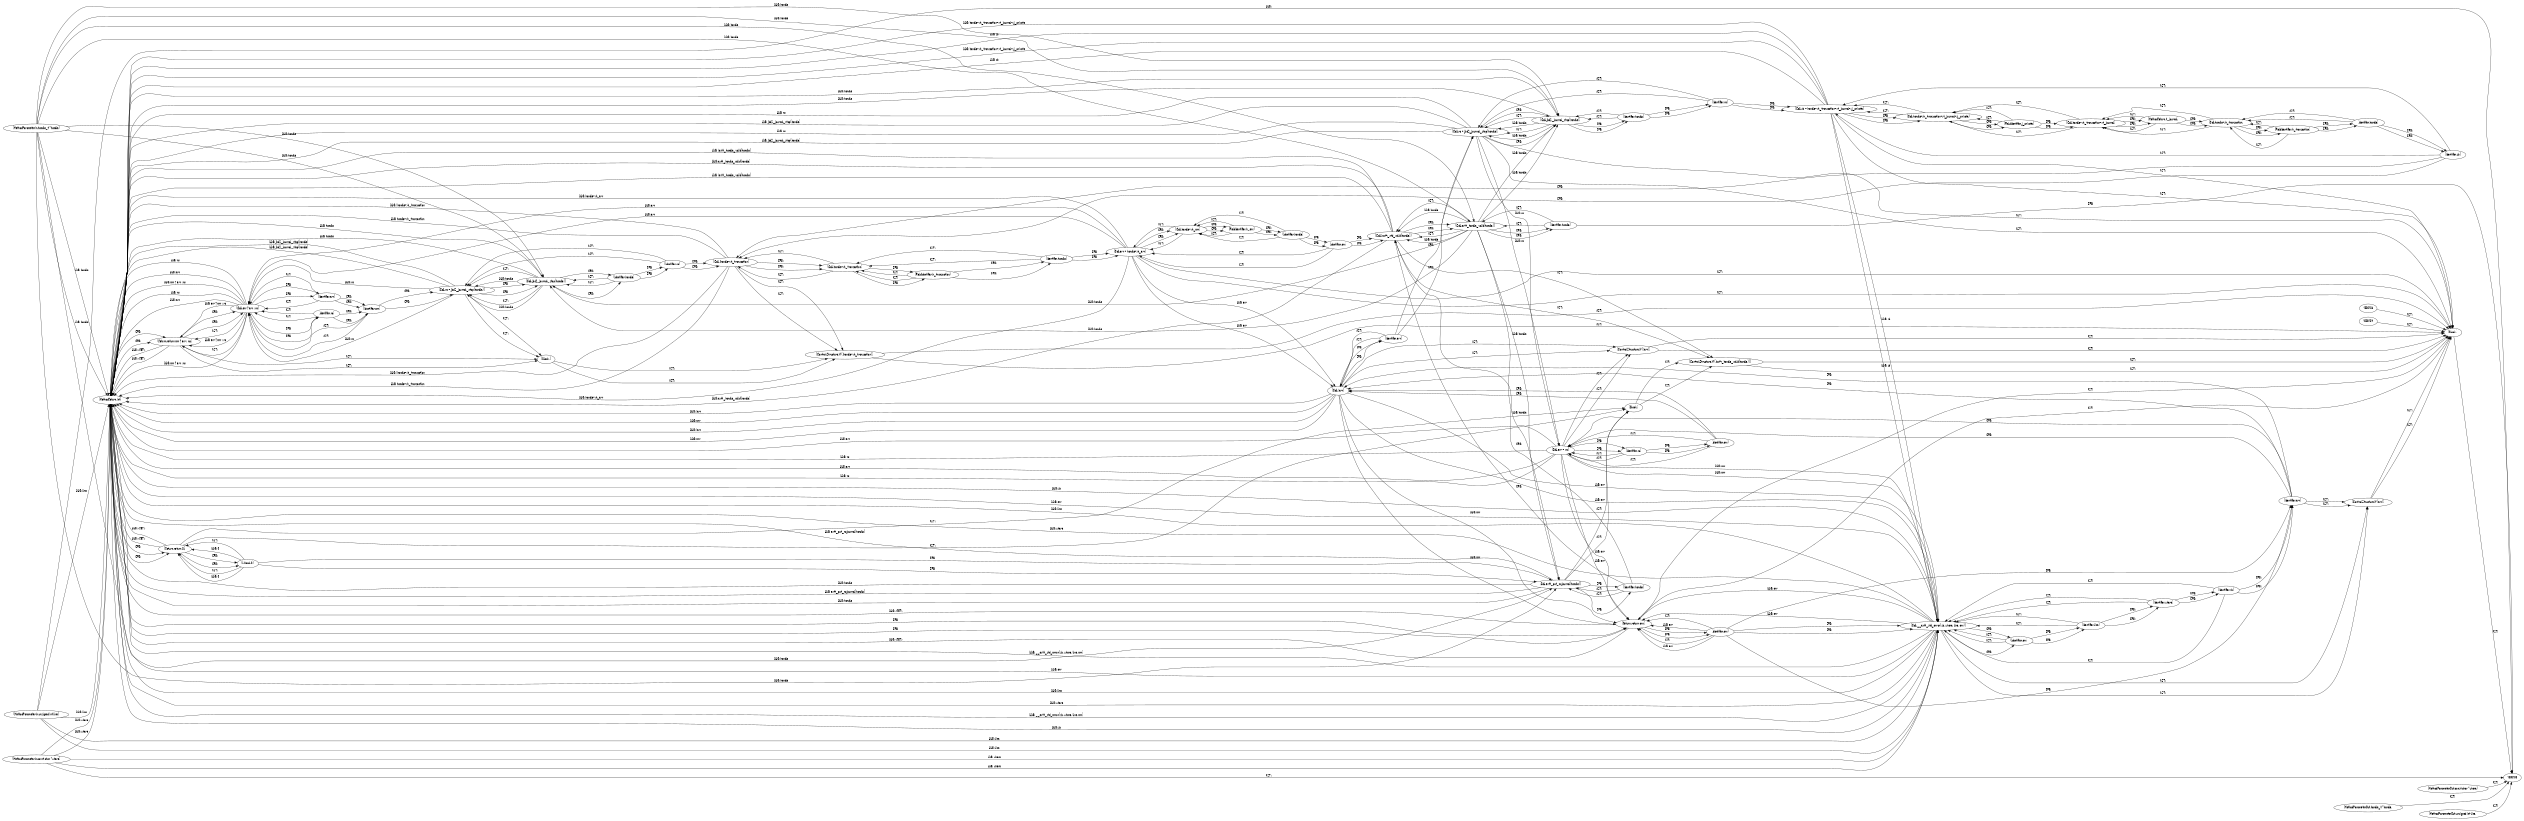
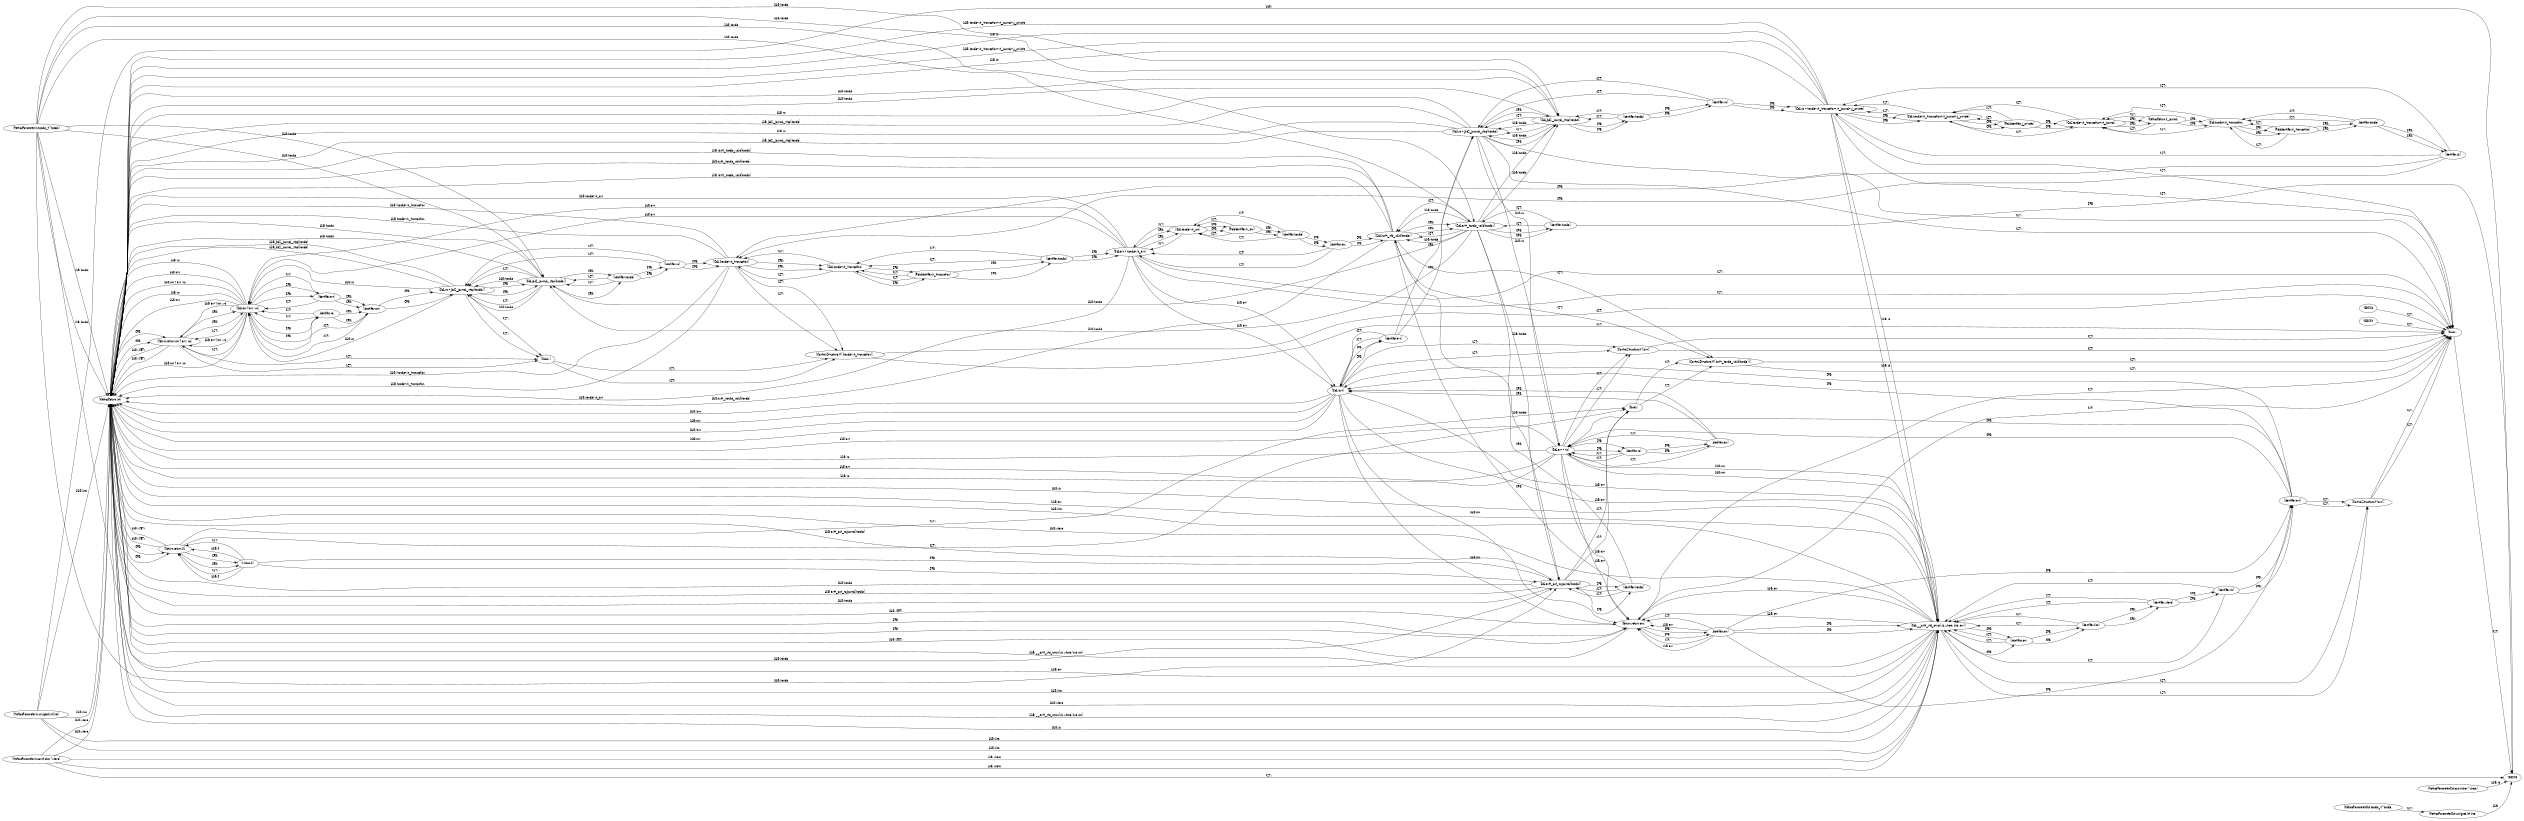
edge "(MethodParameterOut,const char *where)" -> "1000100": label "AST: " -> "DDG: rc"
edge "(MethodParameterOut,handle_t *handle)" -> "1000100": now "(MethodParameterOut,handle_t *handle)" -> "(MethodParameterOut,unsigned int line)"
edge "(MethodParameterOut,unsigned int line)" -> "1000100": label "AST: " -> "DDG: "
